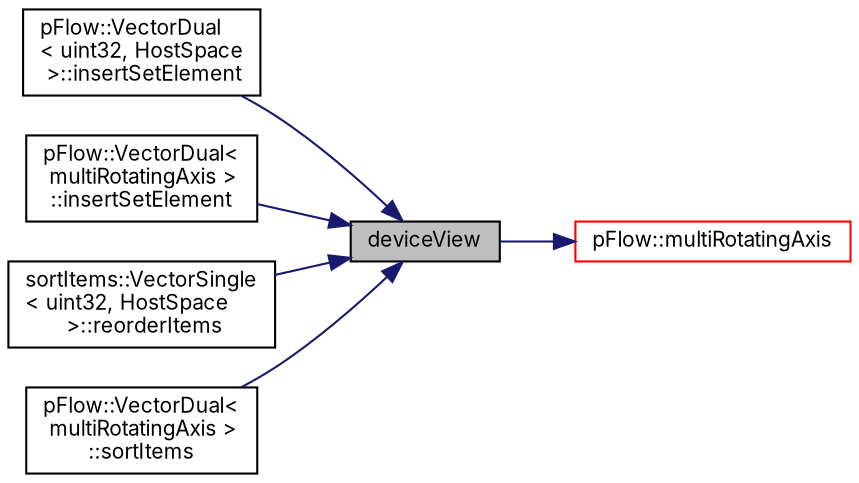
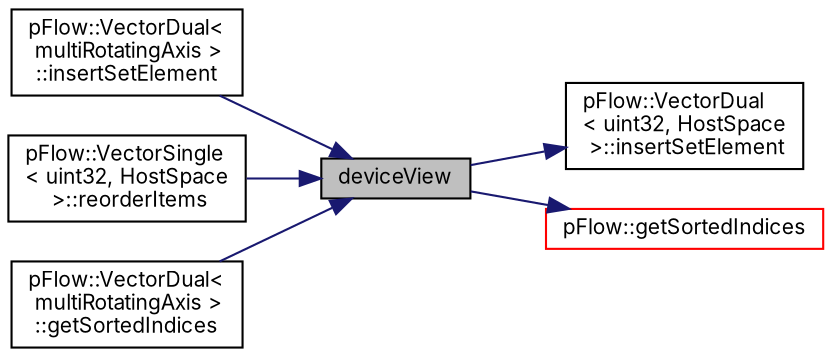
edge "pFlow::VectorDual < uint32, HostSpace >::insertSetElement" -> "deviceView": reversed
node "pFlow::multiRotatingAxis": label "pFlow::multiRotatingAxis" -> "pFlow::getSortedIndices"
node "sortItems::VectorSingle < uint32, HostSpace >::reorderItems": label "sortItems::VectorSingle < uint32, HostSpace >::reorderItems" -> "pFlow::VectorSingle < uint32, HostSpace >::reorderItems"
node "pFlow::VectorDual< multiRotatingAxis > ::sortItems": label "pFlow::VectorDual< multiRotatingAxis > ::sortItems" -> "pFlow::VectorDual< multiRotatingAxis > ::getSortedIndices"
